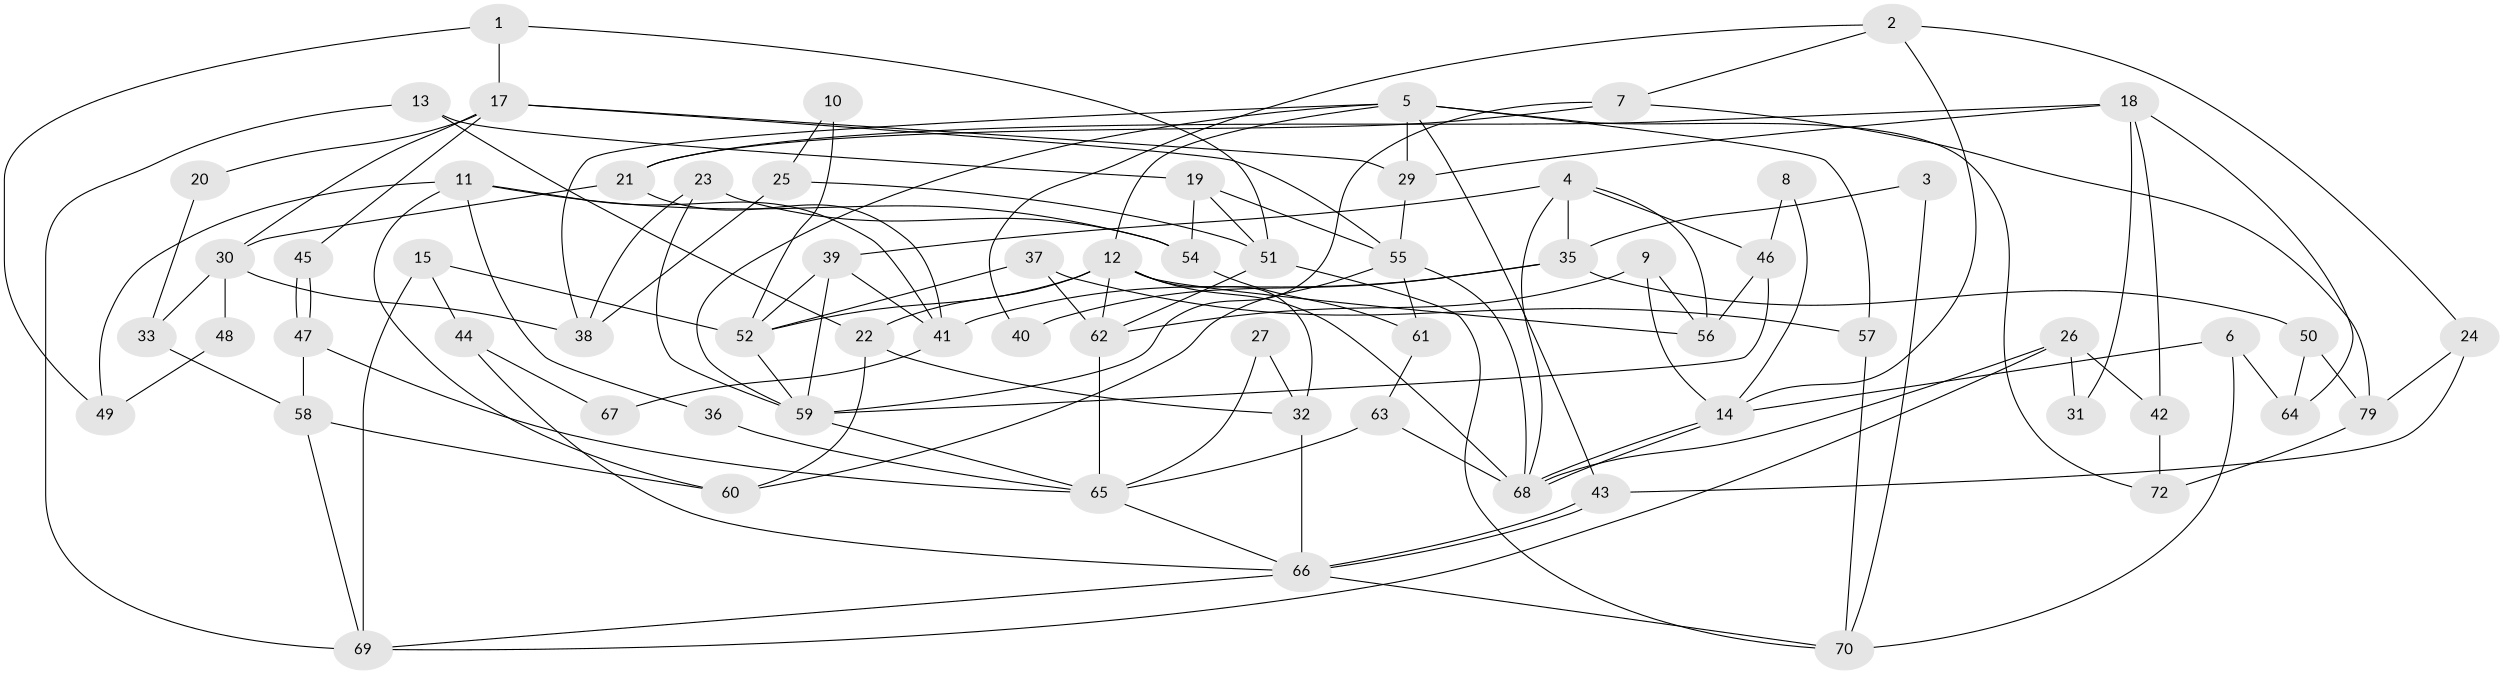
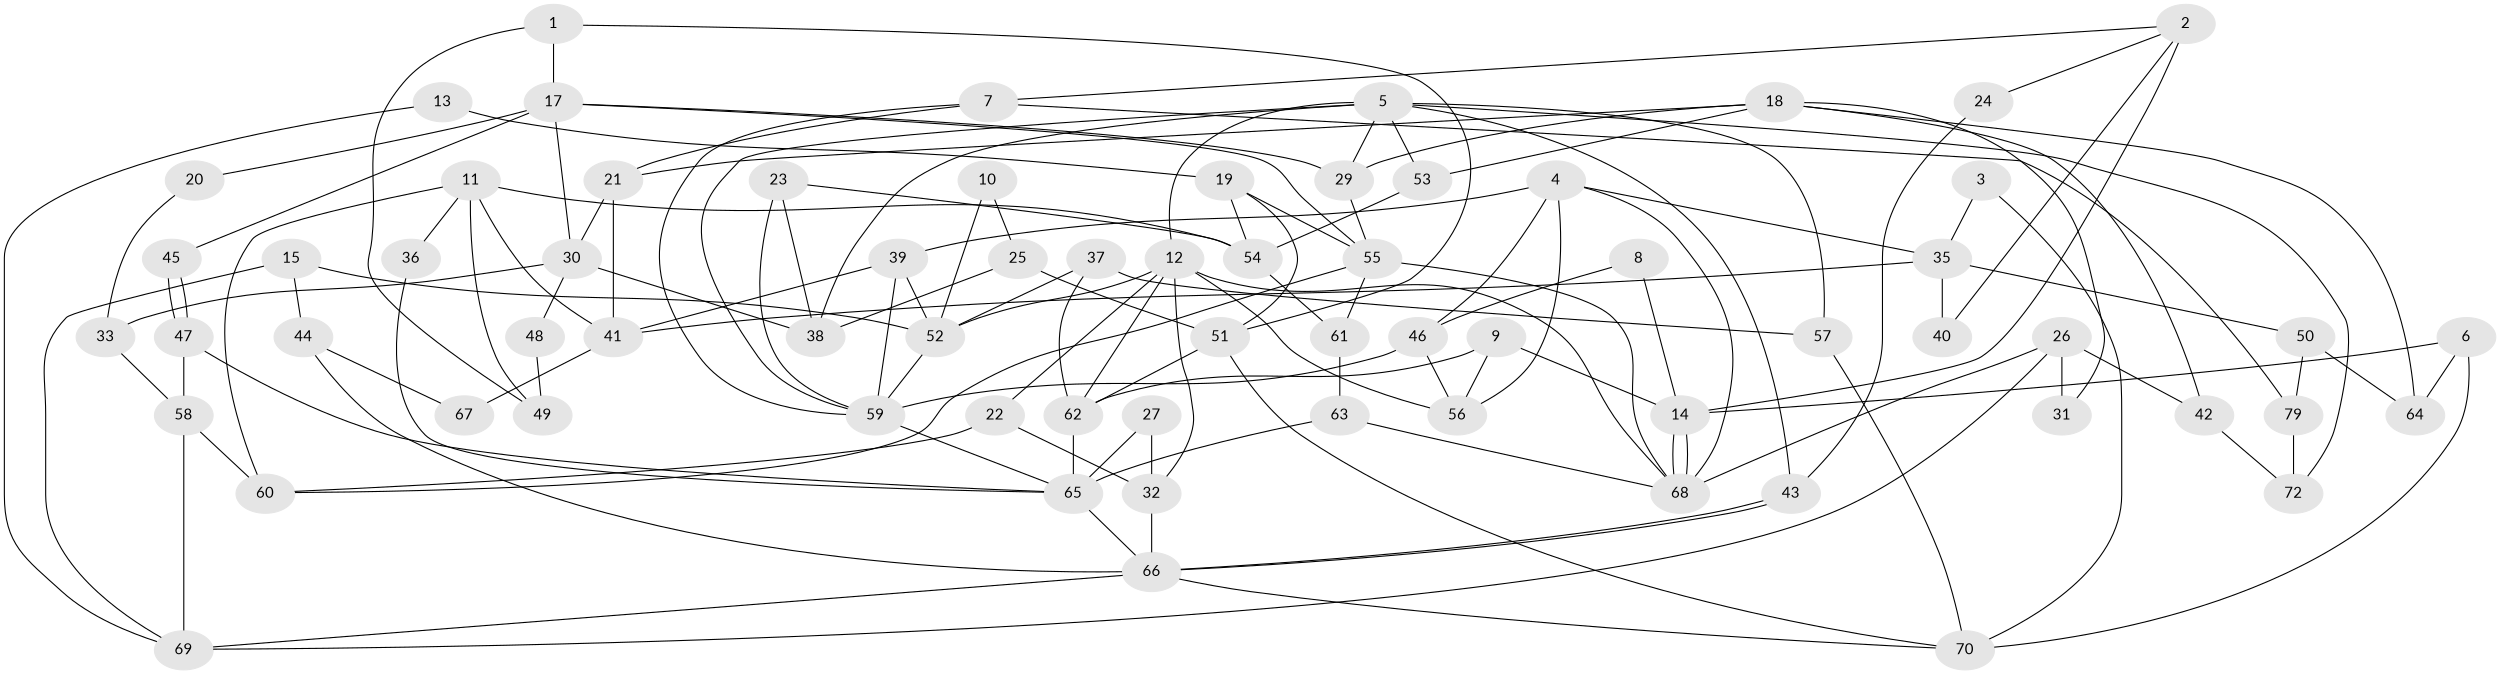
node "53": added
edge "13" -- "22": removed
edge "24" -- "79": removed
